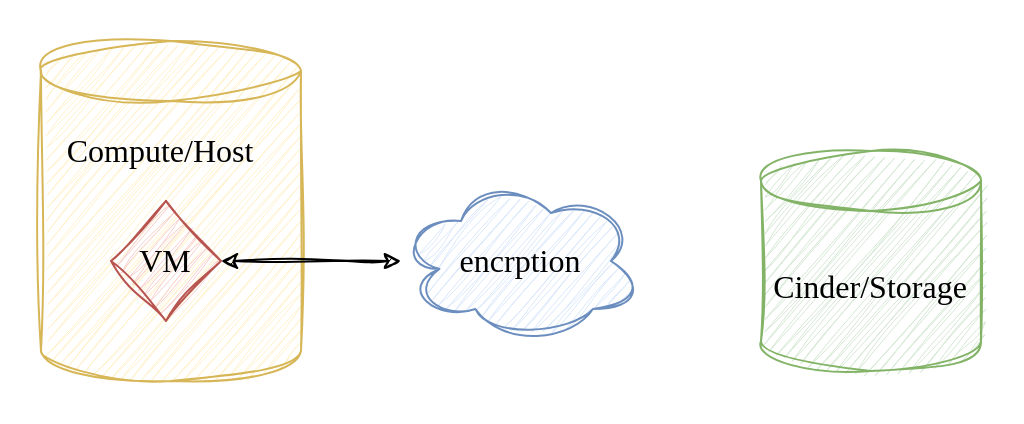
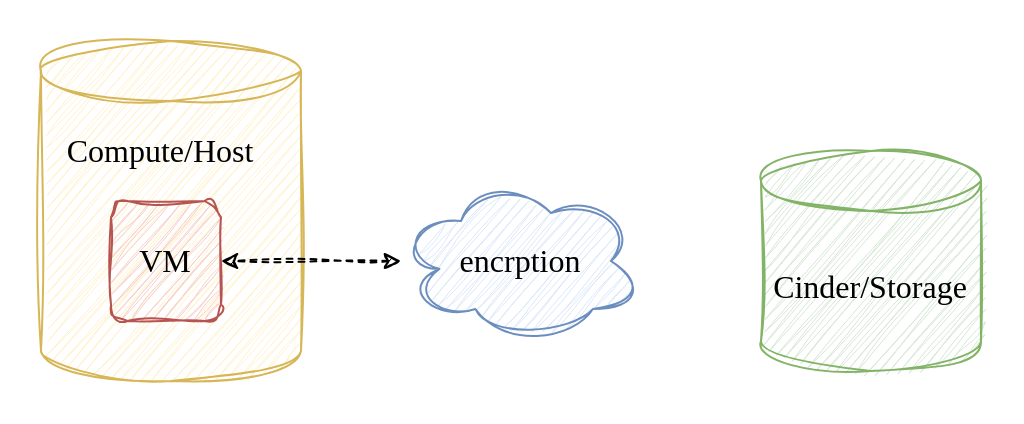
node "VM": shape diamond -> rounded rectangle
edge "VM" -- "encrption": style solid -> dashed
